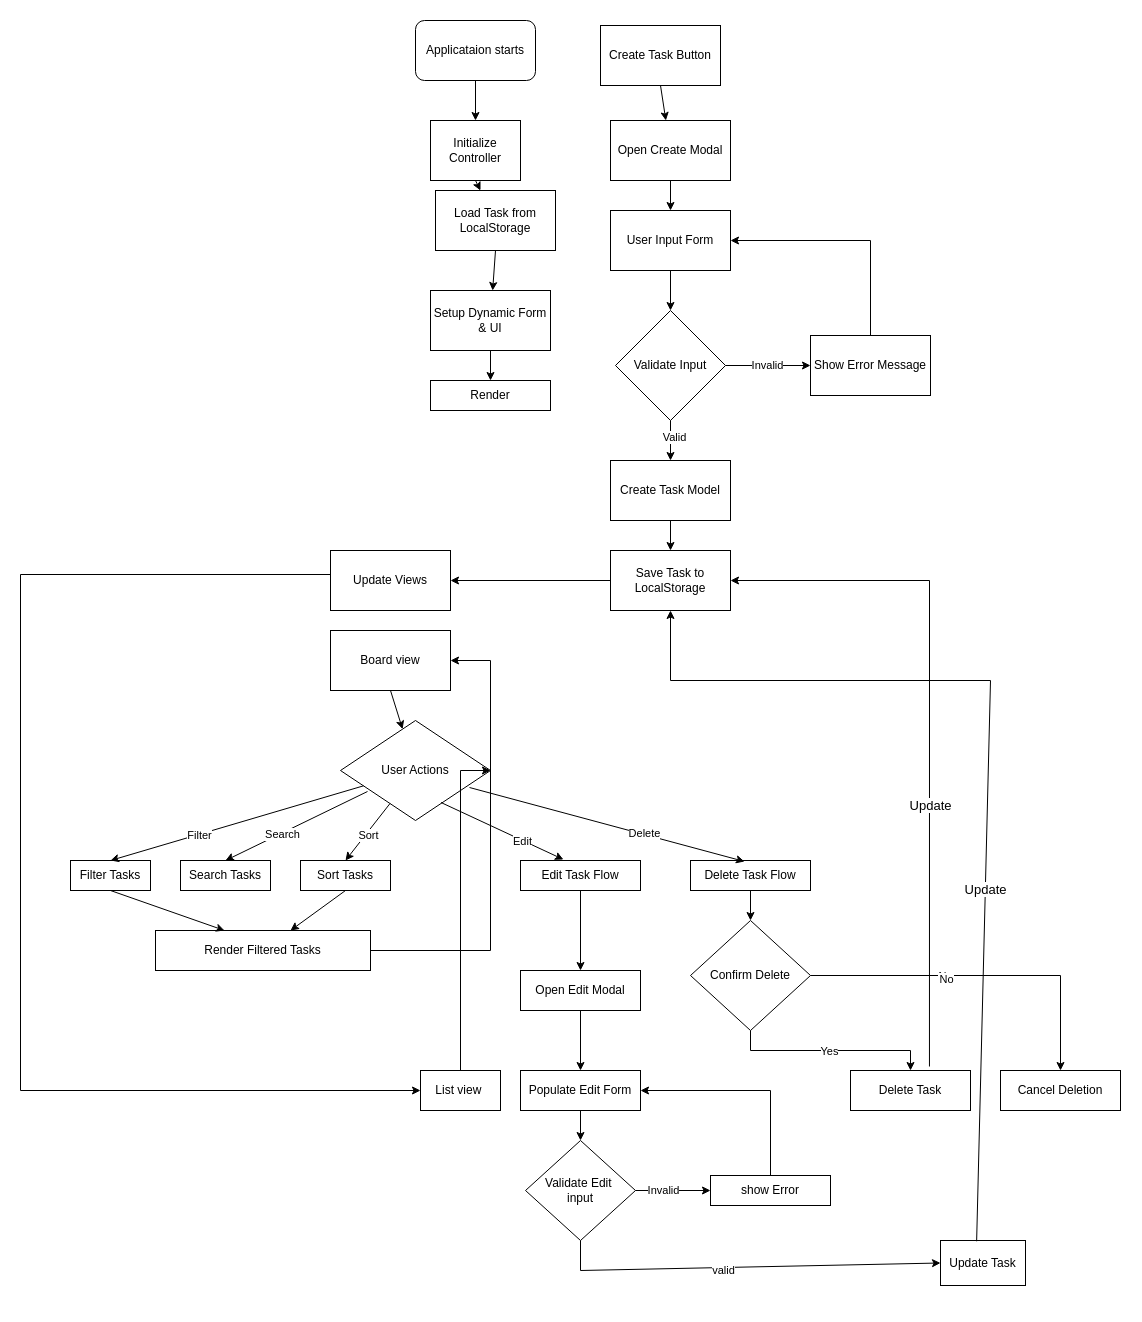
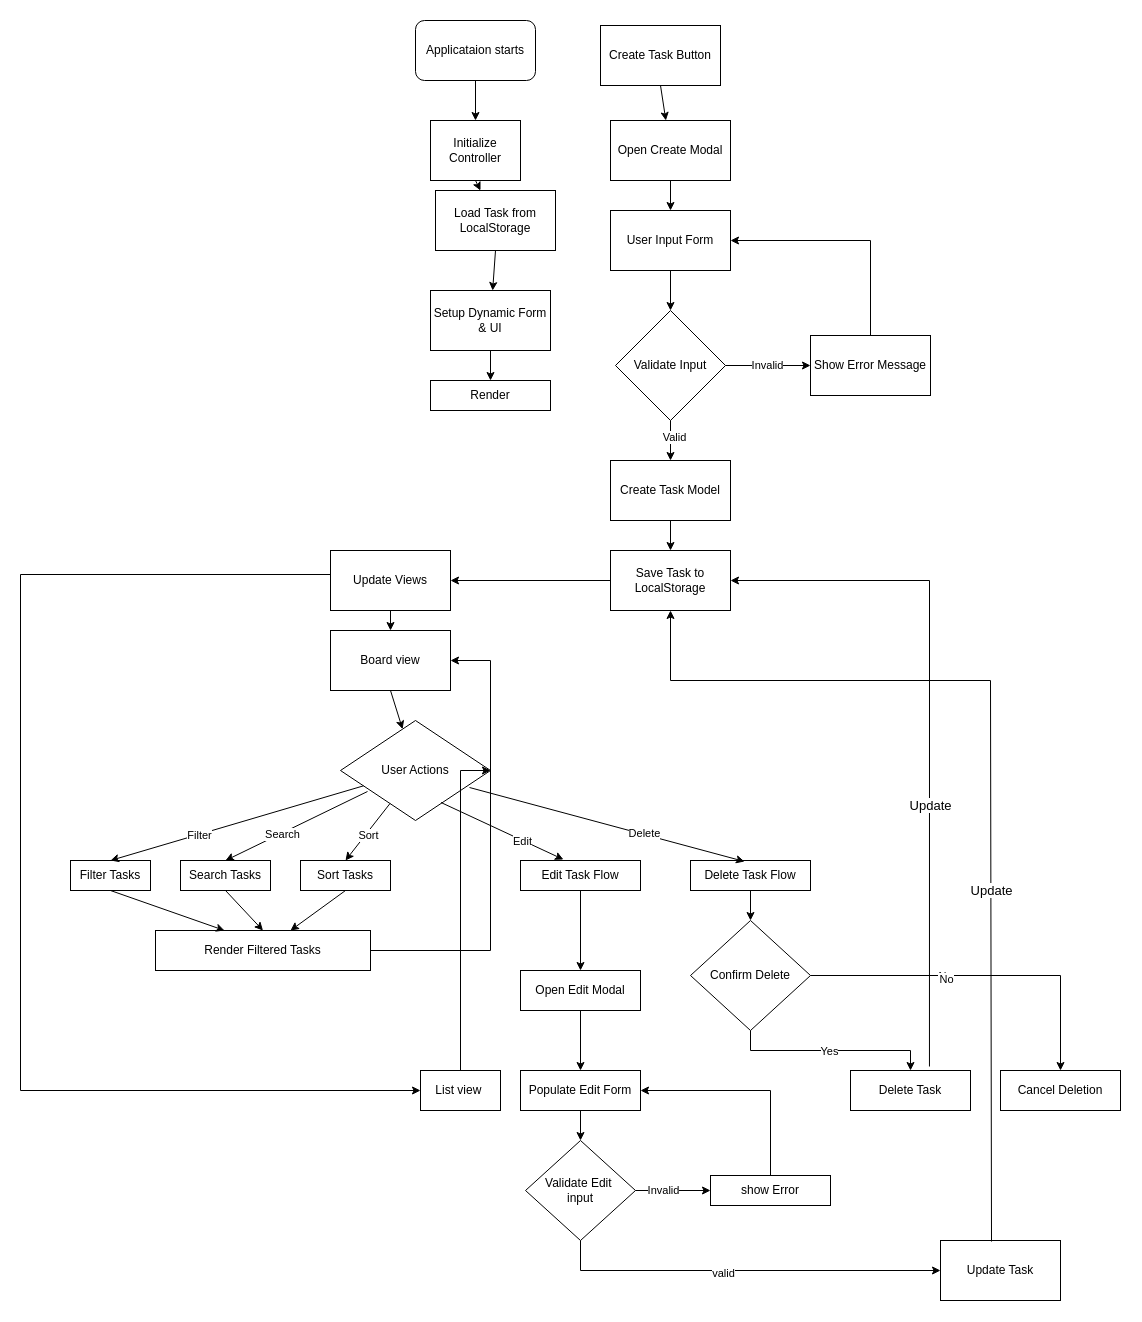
edge "Update Views" -> "Board view": added
edge "Search Tasks" -> "Render Filtered Tasks": added
node "Update Task": size 85x45 -> 120x60
